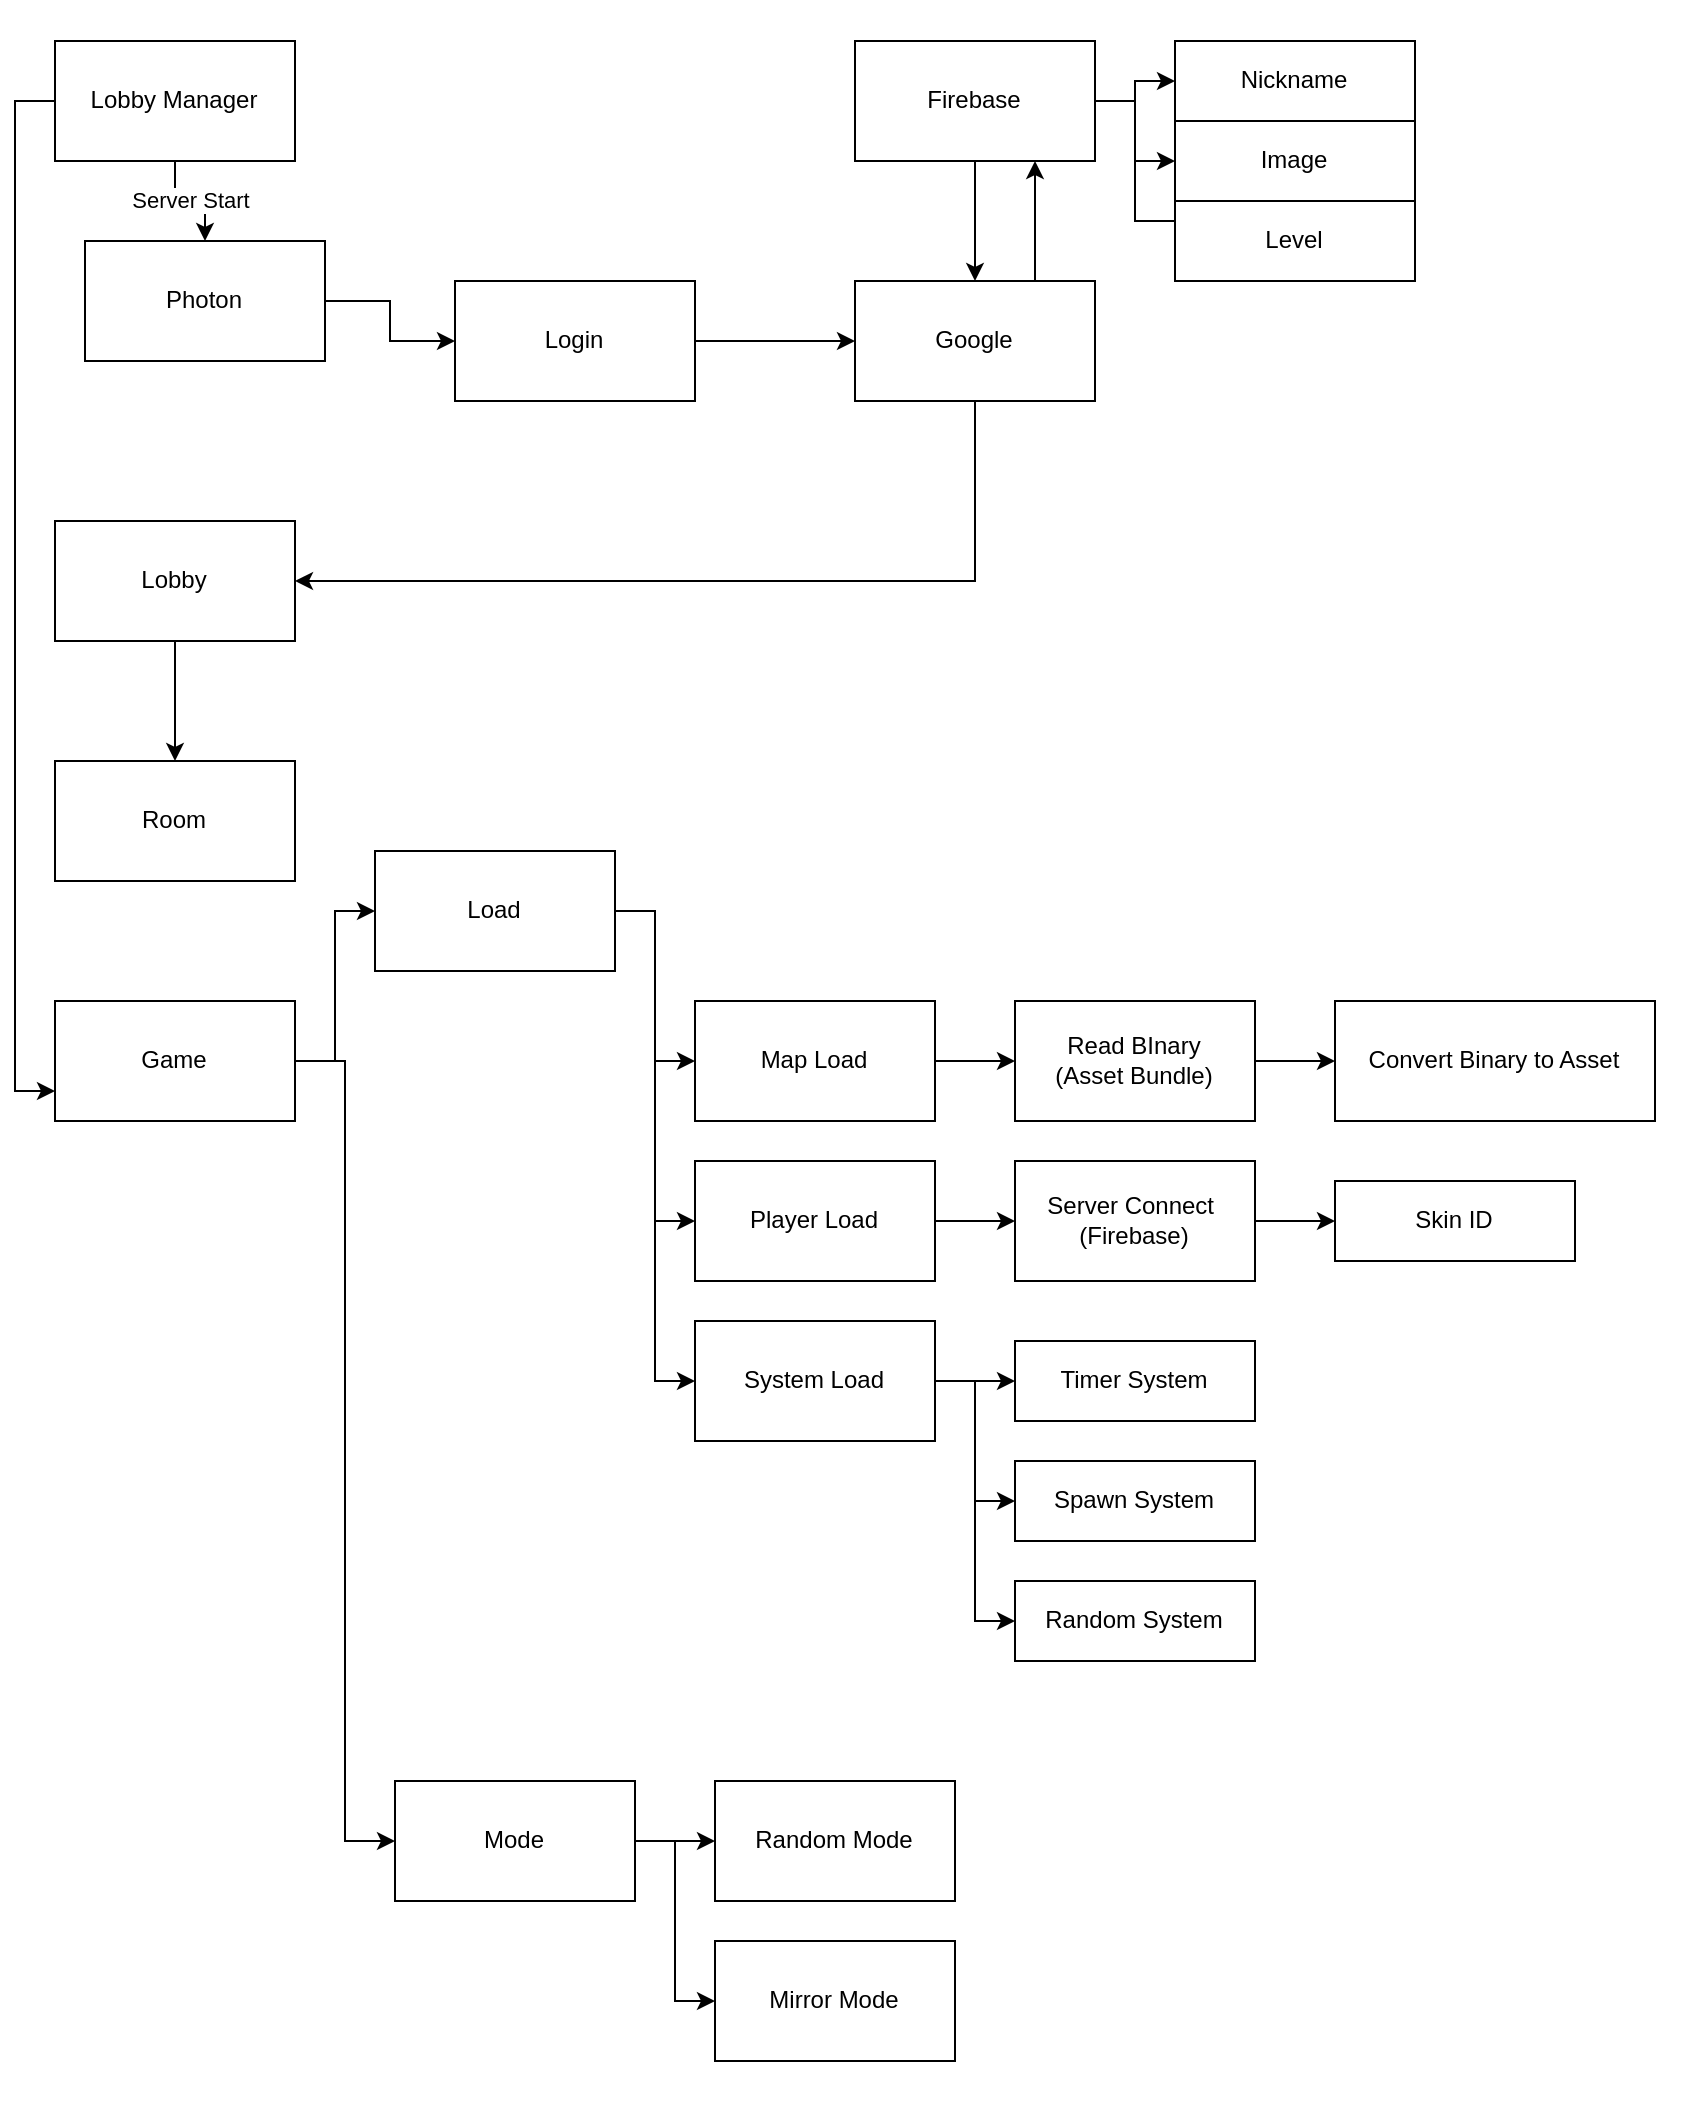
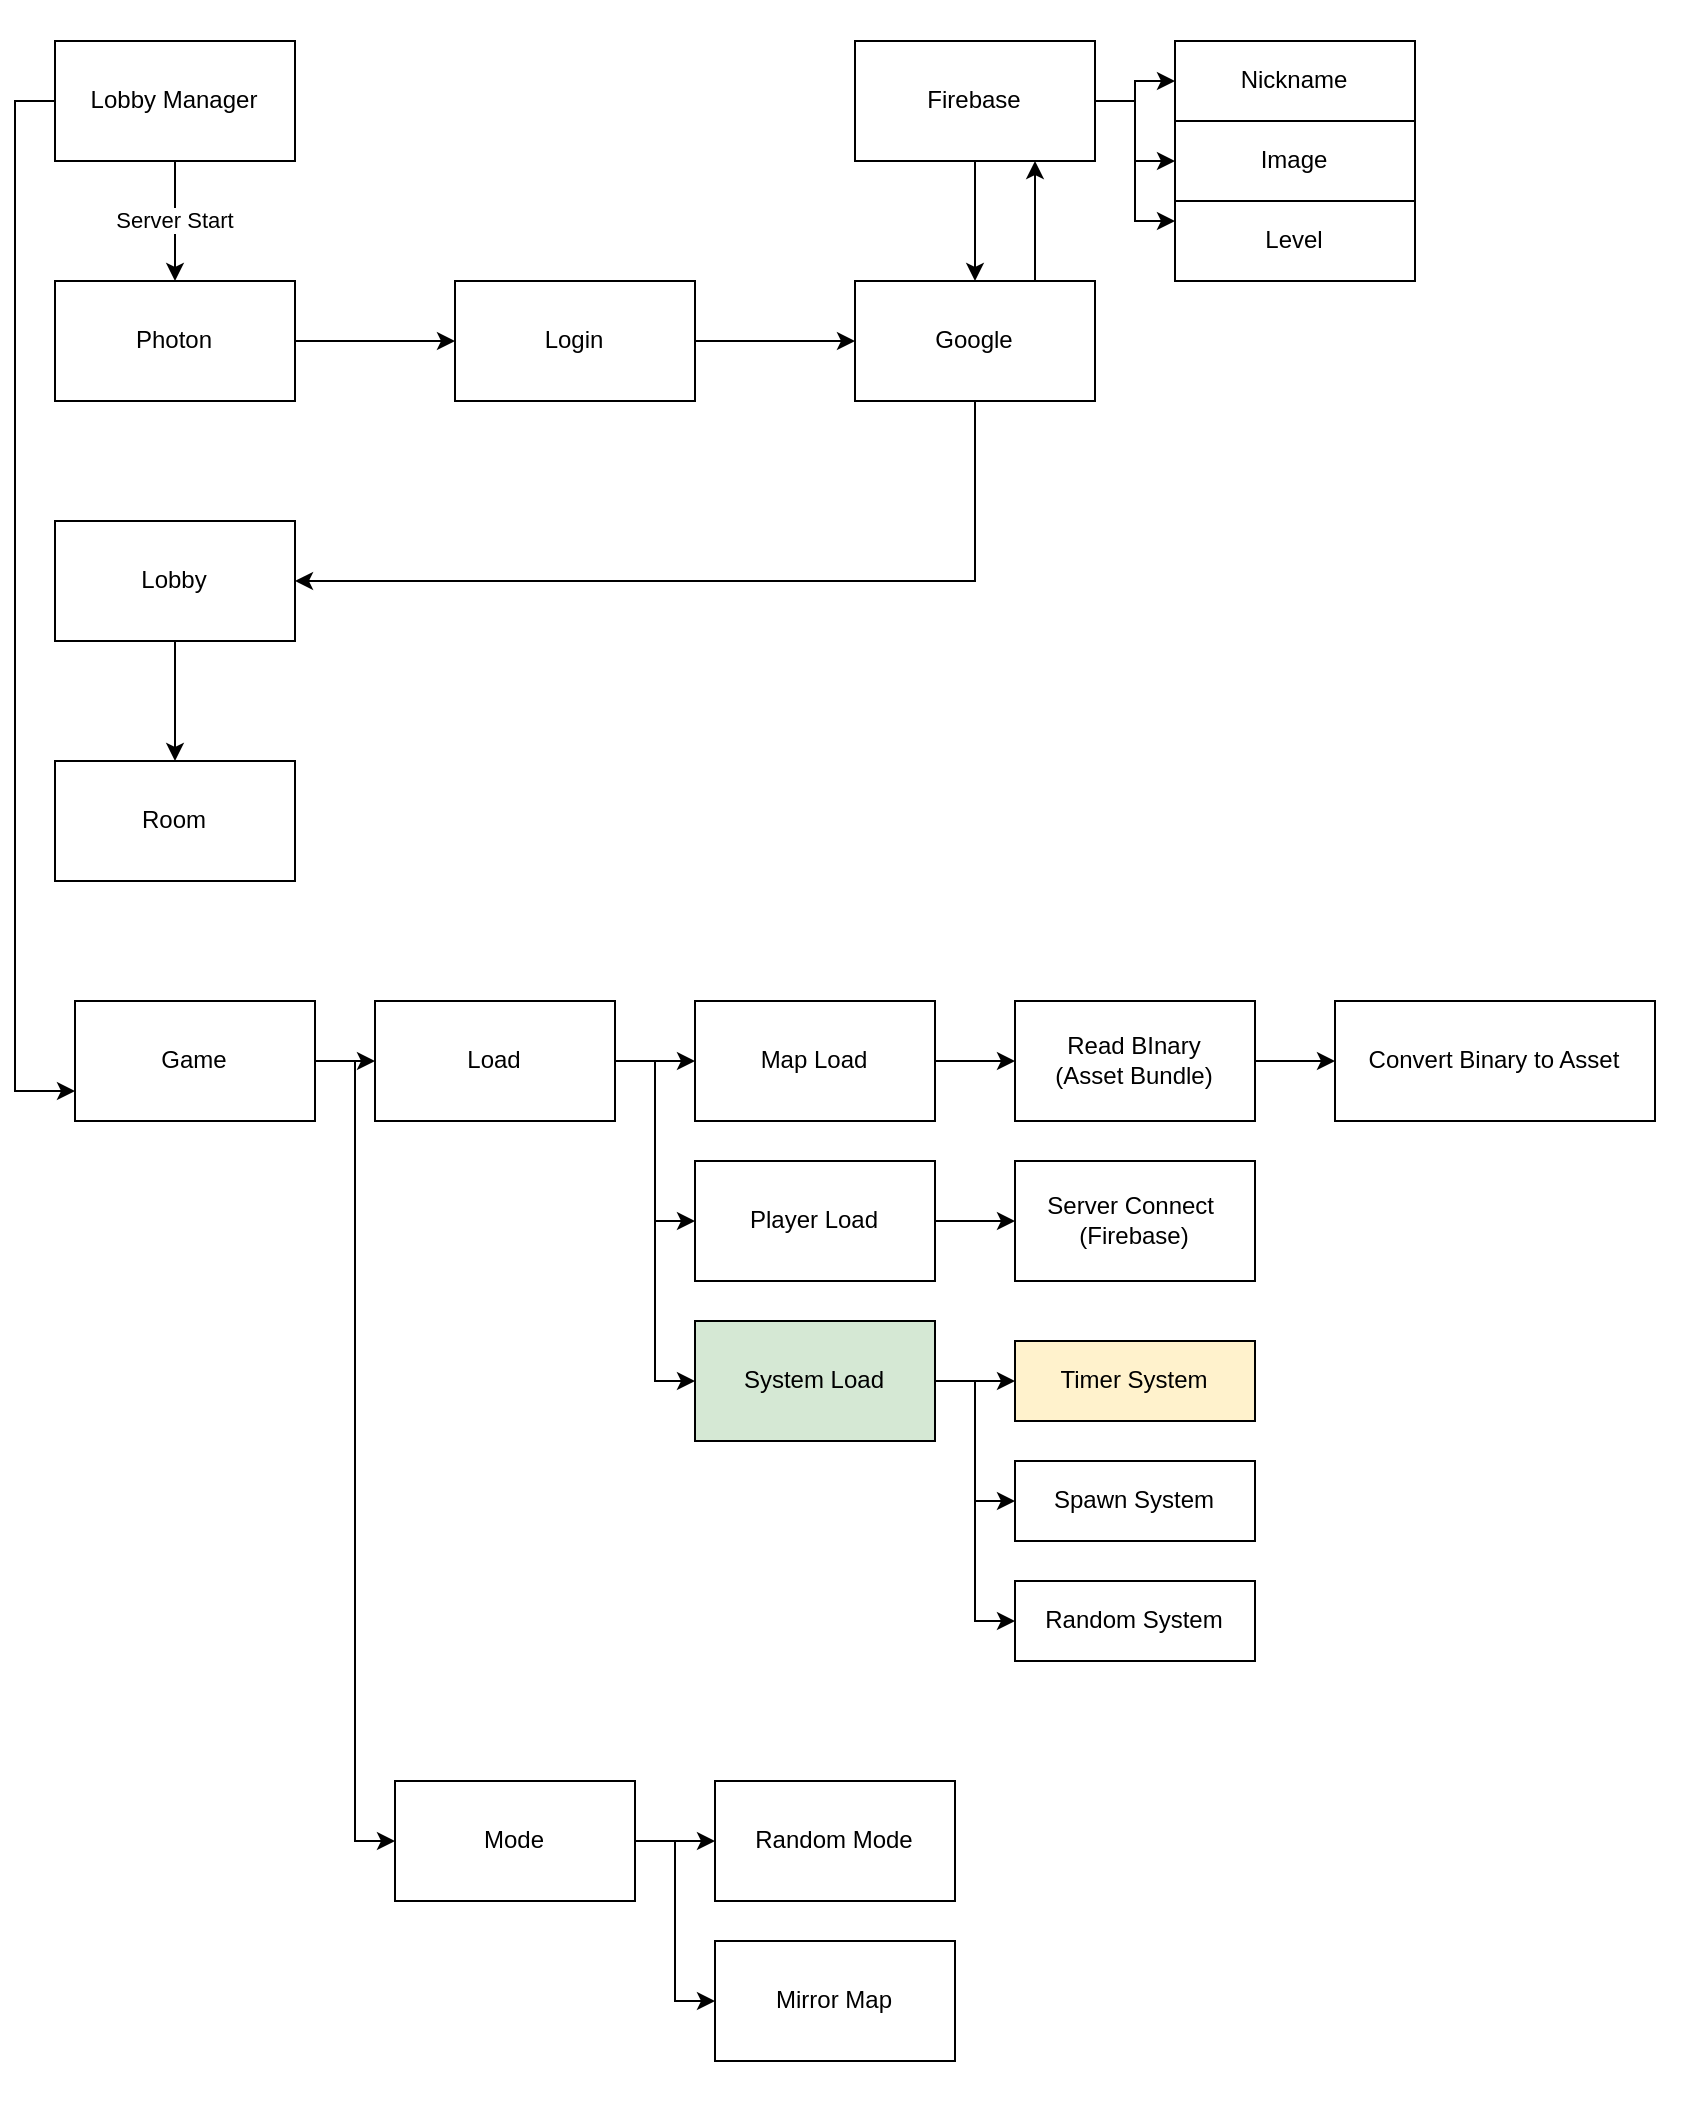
edge "Firebase" -- "Level": arrowhead none -> classic
node "Photon": moved (205, 301) -> (175, 341)
node "Load": moved (495, 911) -> (495, 1061)
node "Game": moved (175, 1061) -> (195, 1061)
edge "Server Connect (Firebase)" -> "Skin ID": removed
node "Skin ID": removed
node "System Load": fillcolor #ffffff -> #d5e8d4
node "Timer System": fillcolor #ffffff -> #fff2cc
node "Mirror Mode": label "Mirror Mode" -> "Mirror Map"
